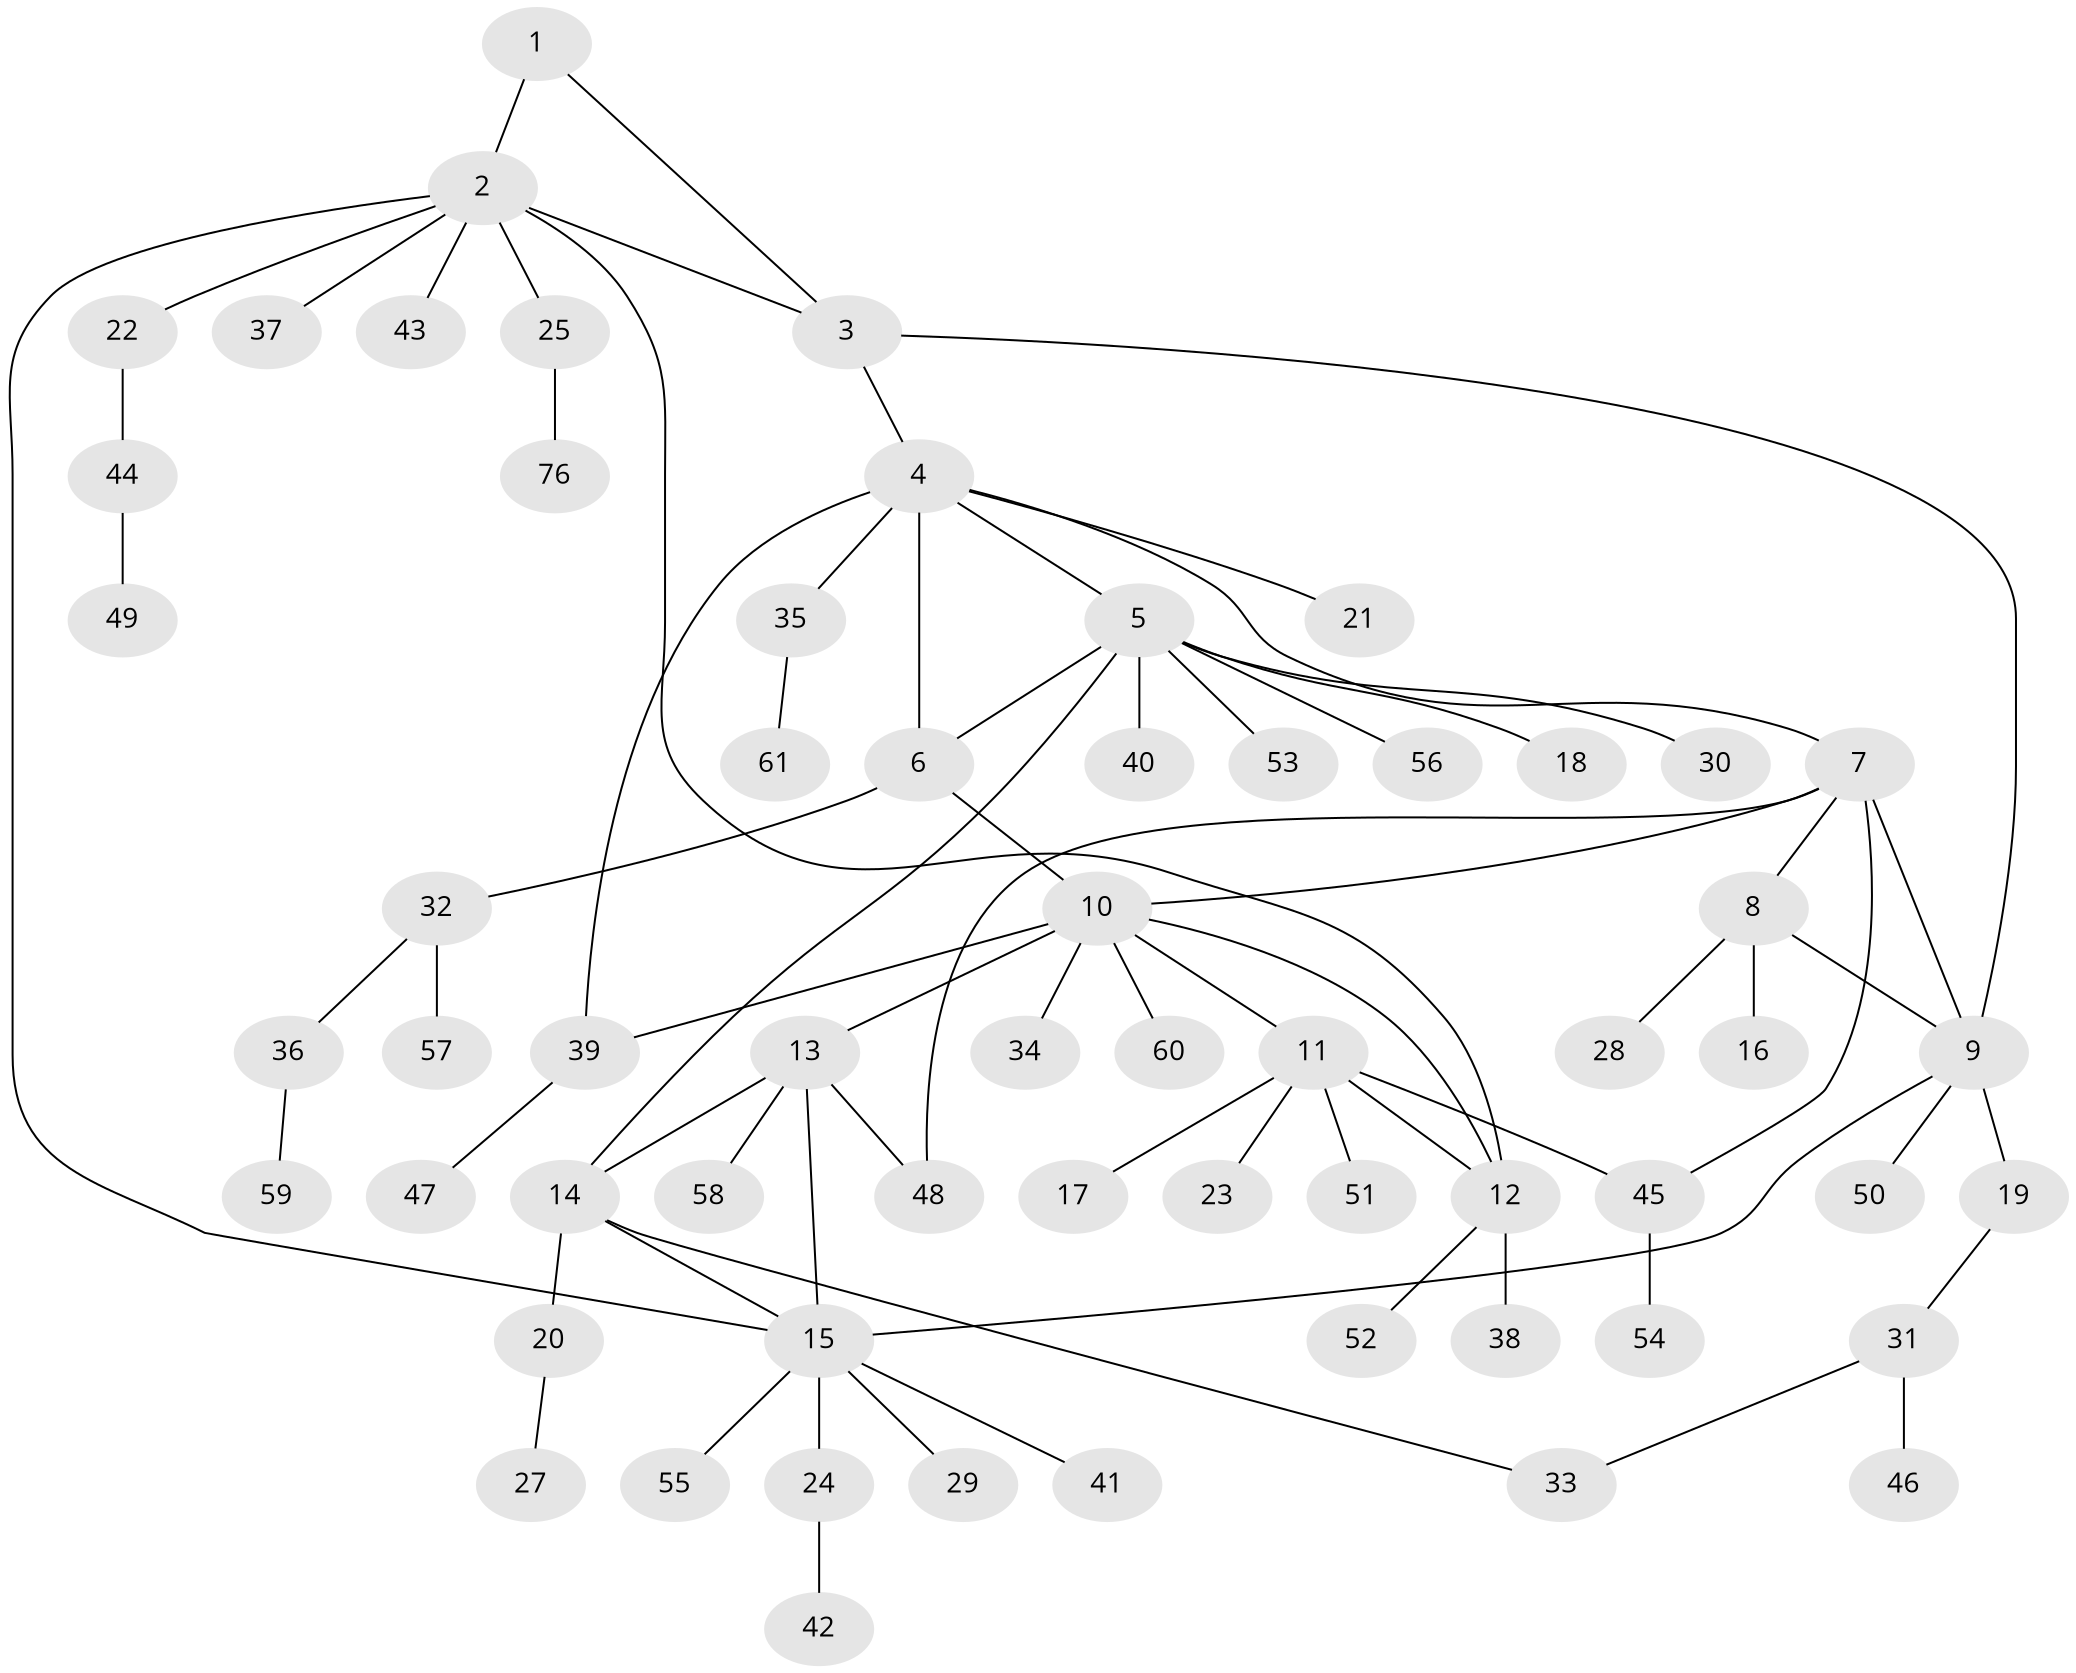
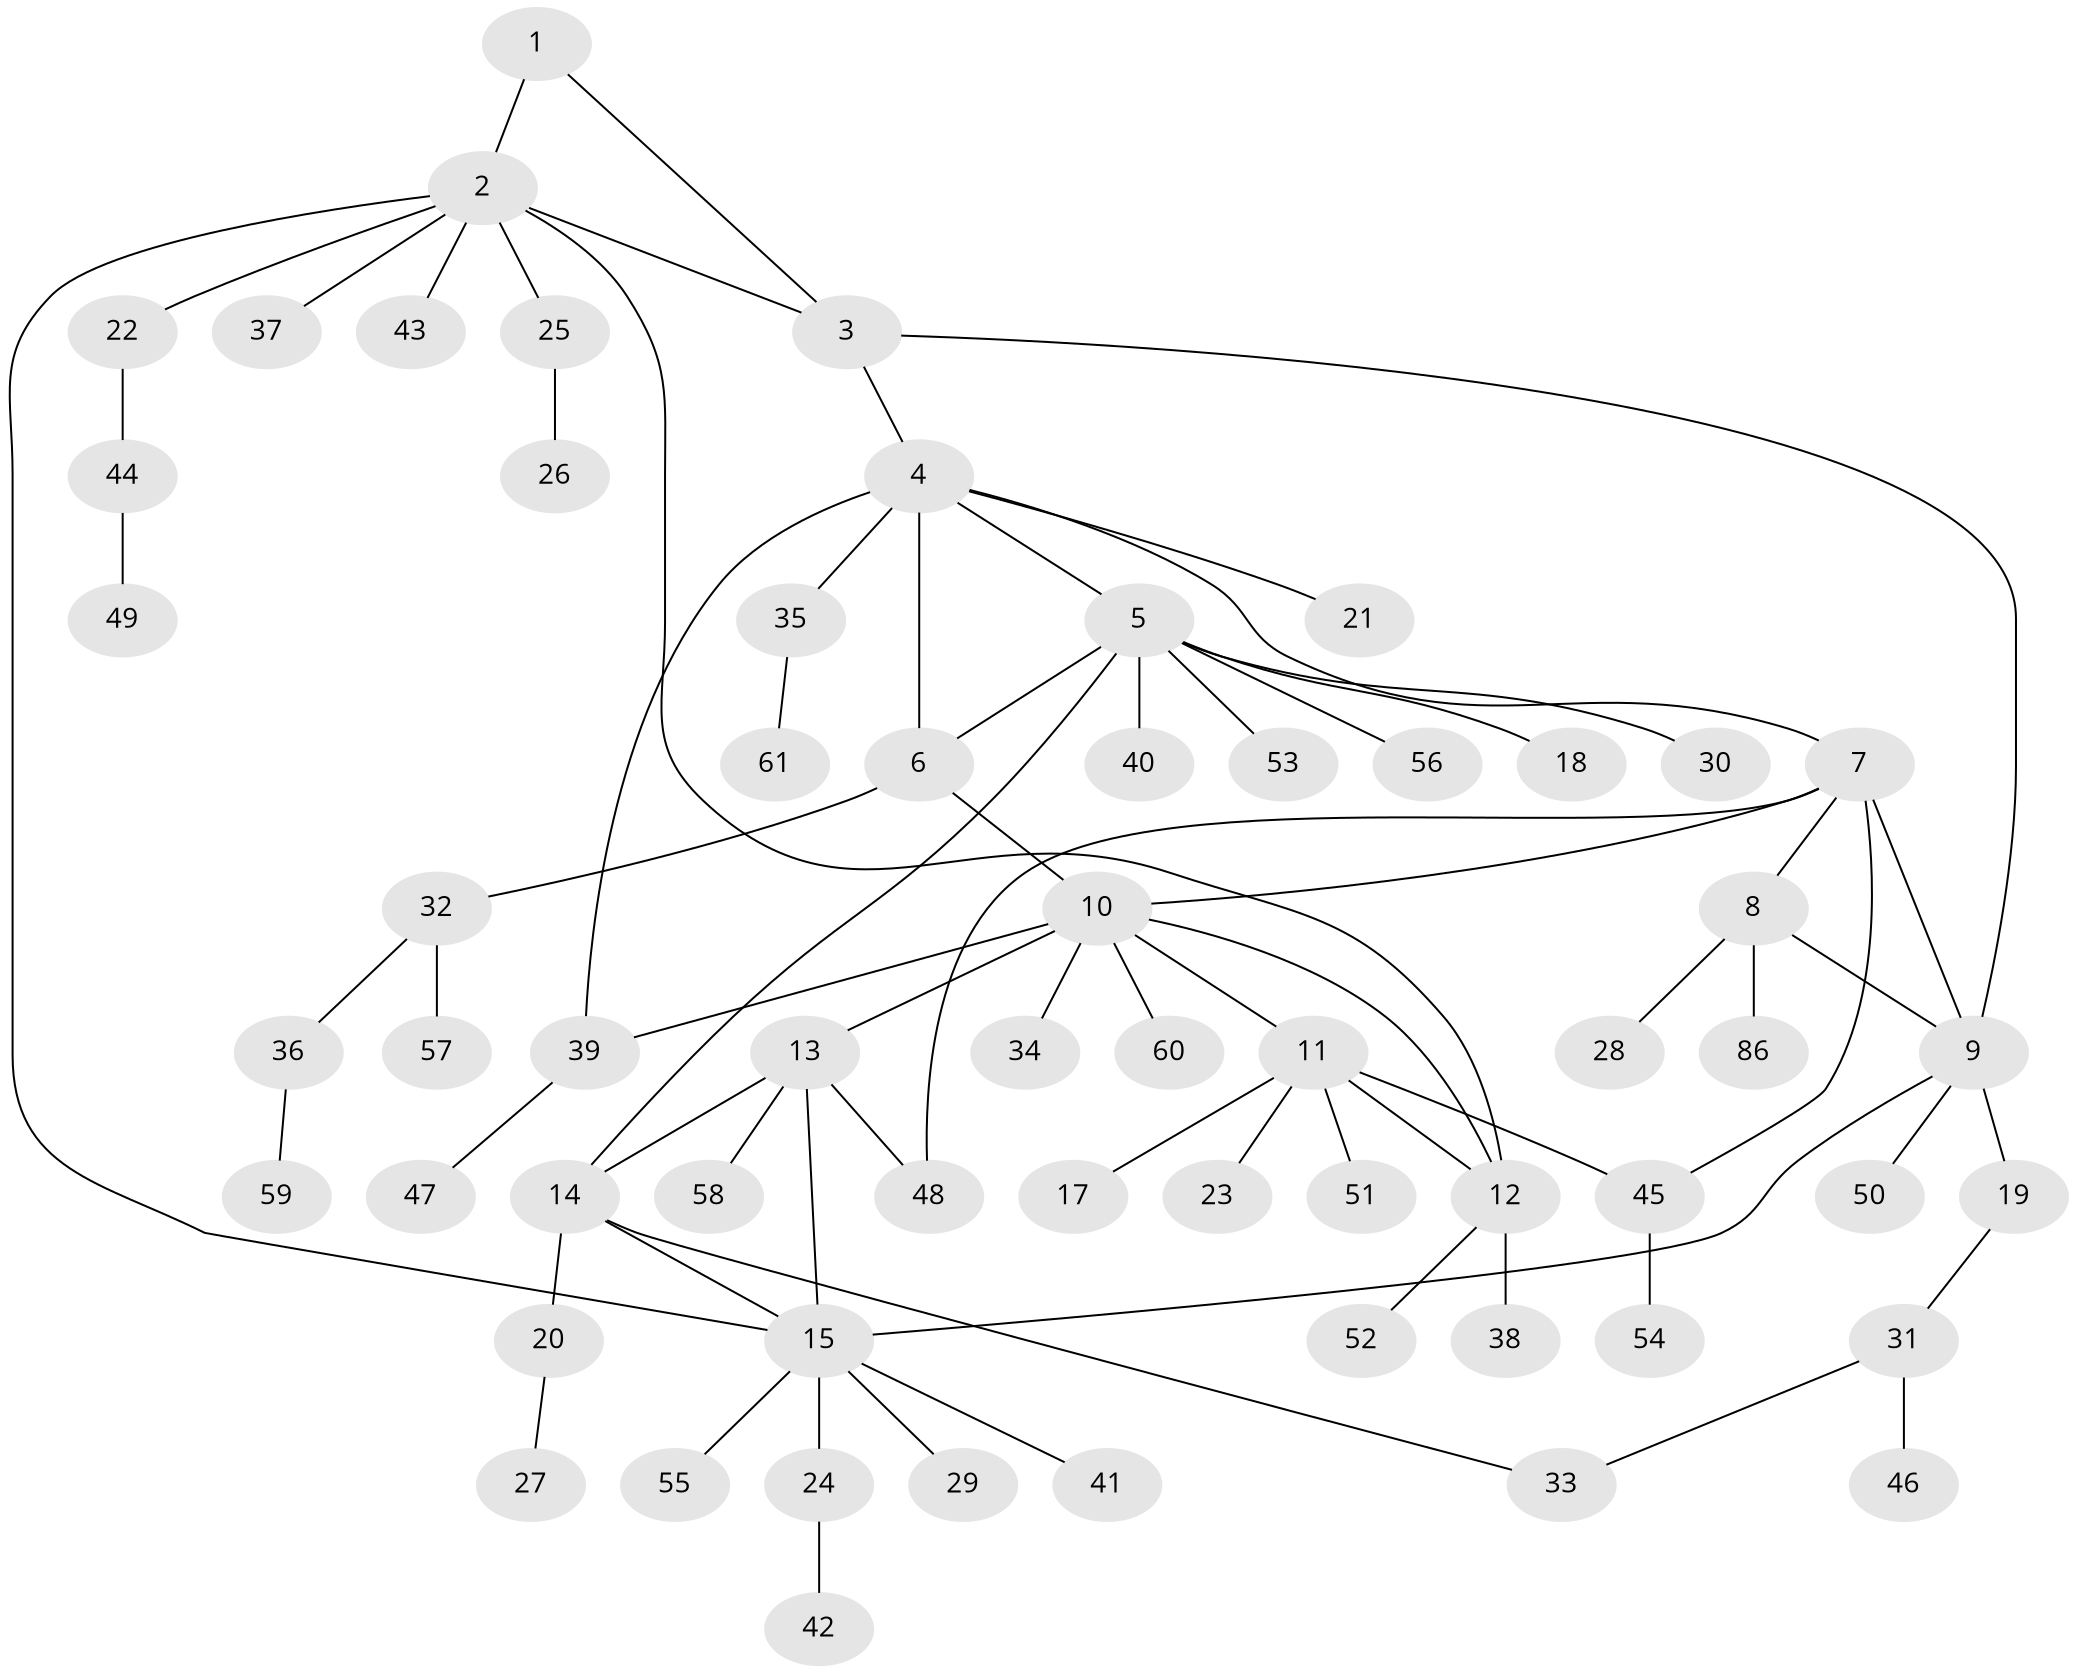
node "76": label "76" -> "26"
node "16": label "16" -> "86"
